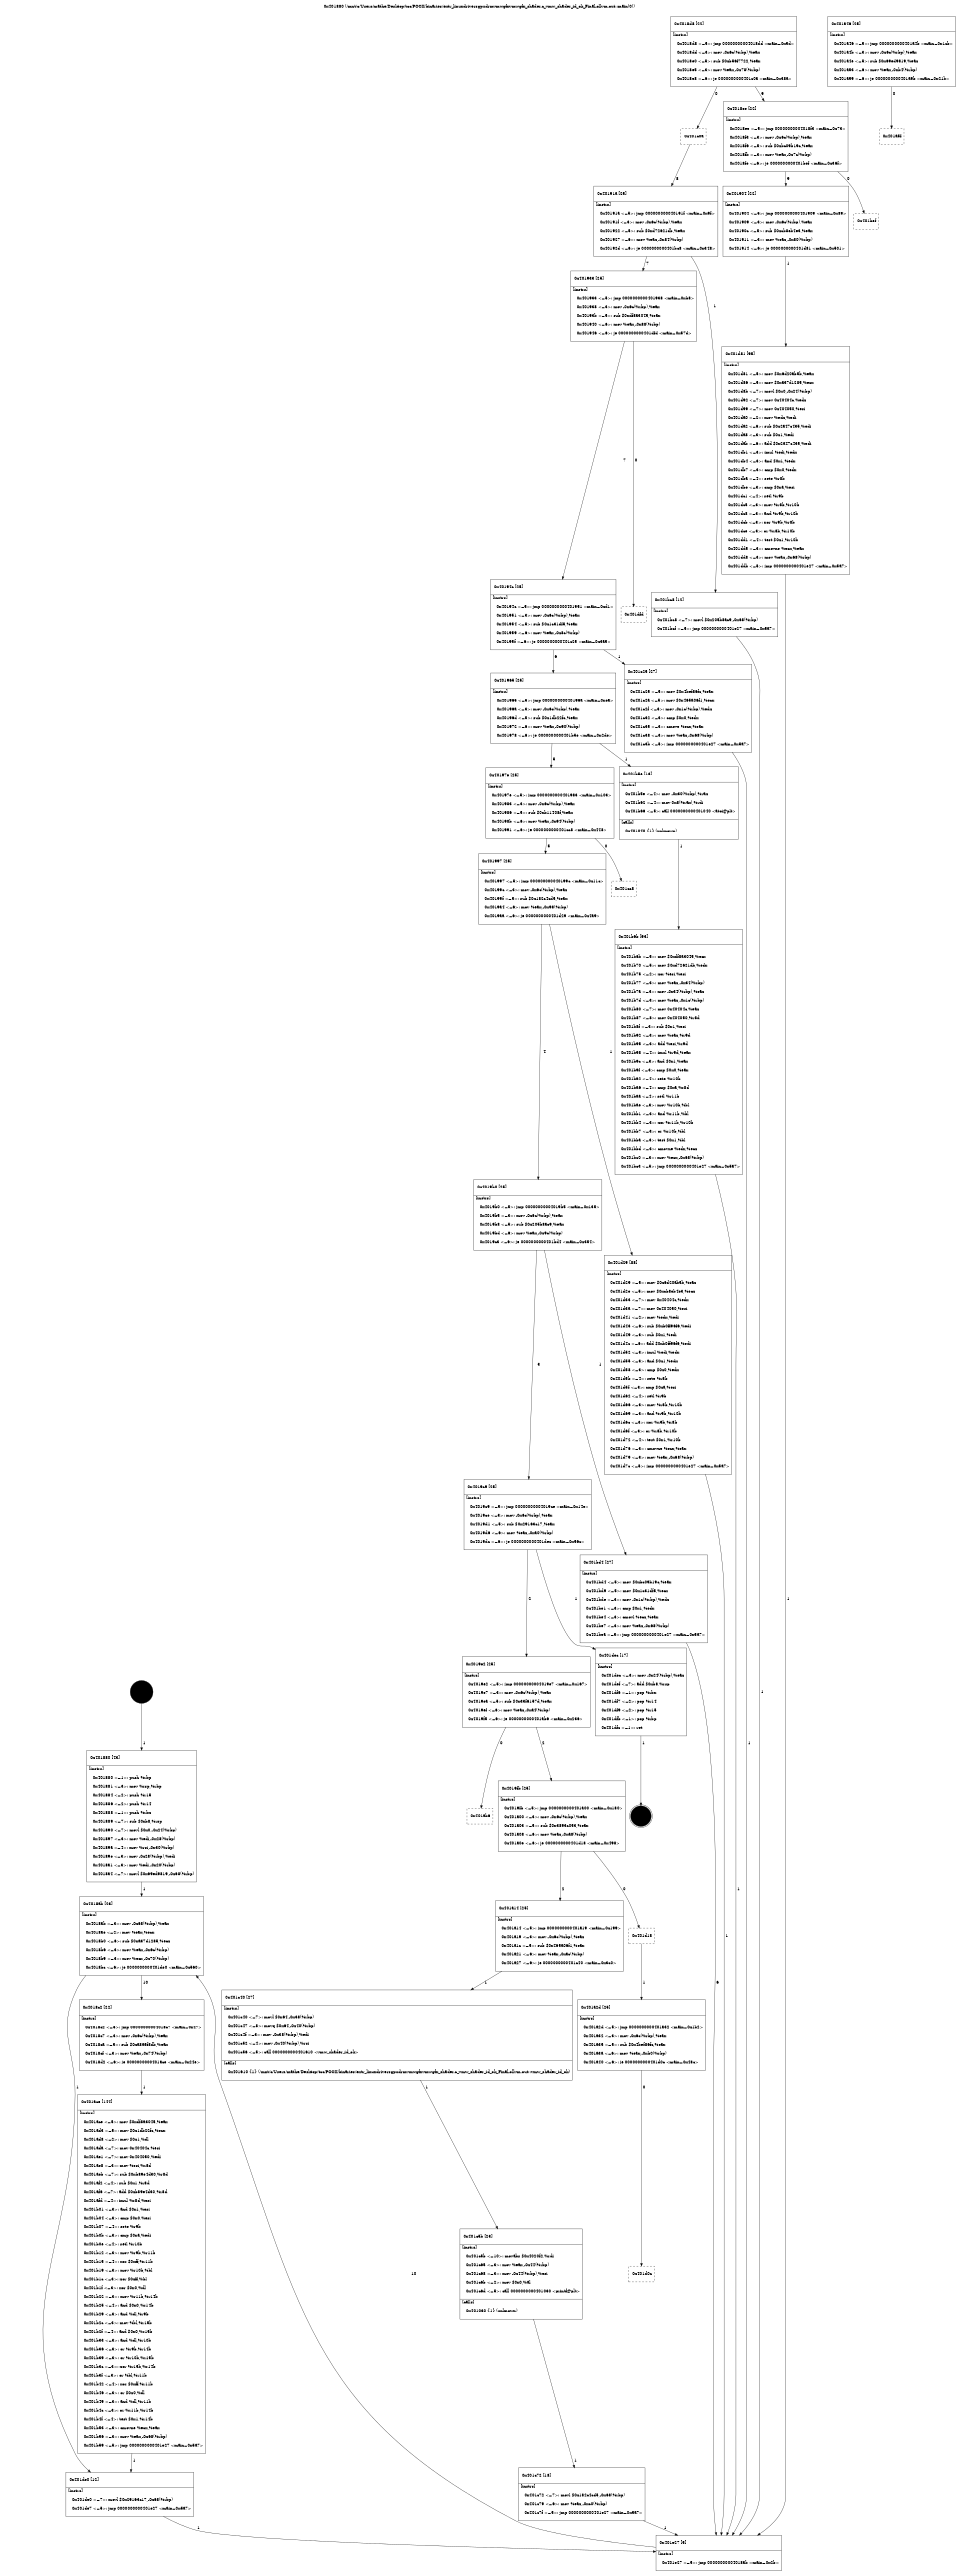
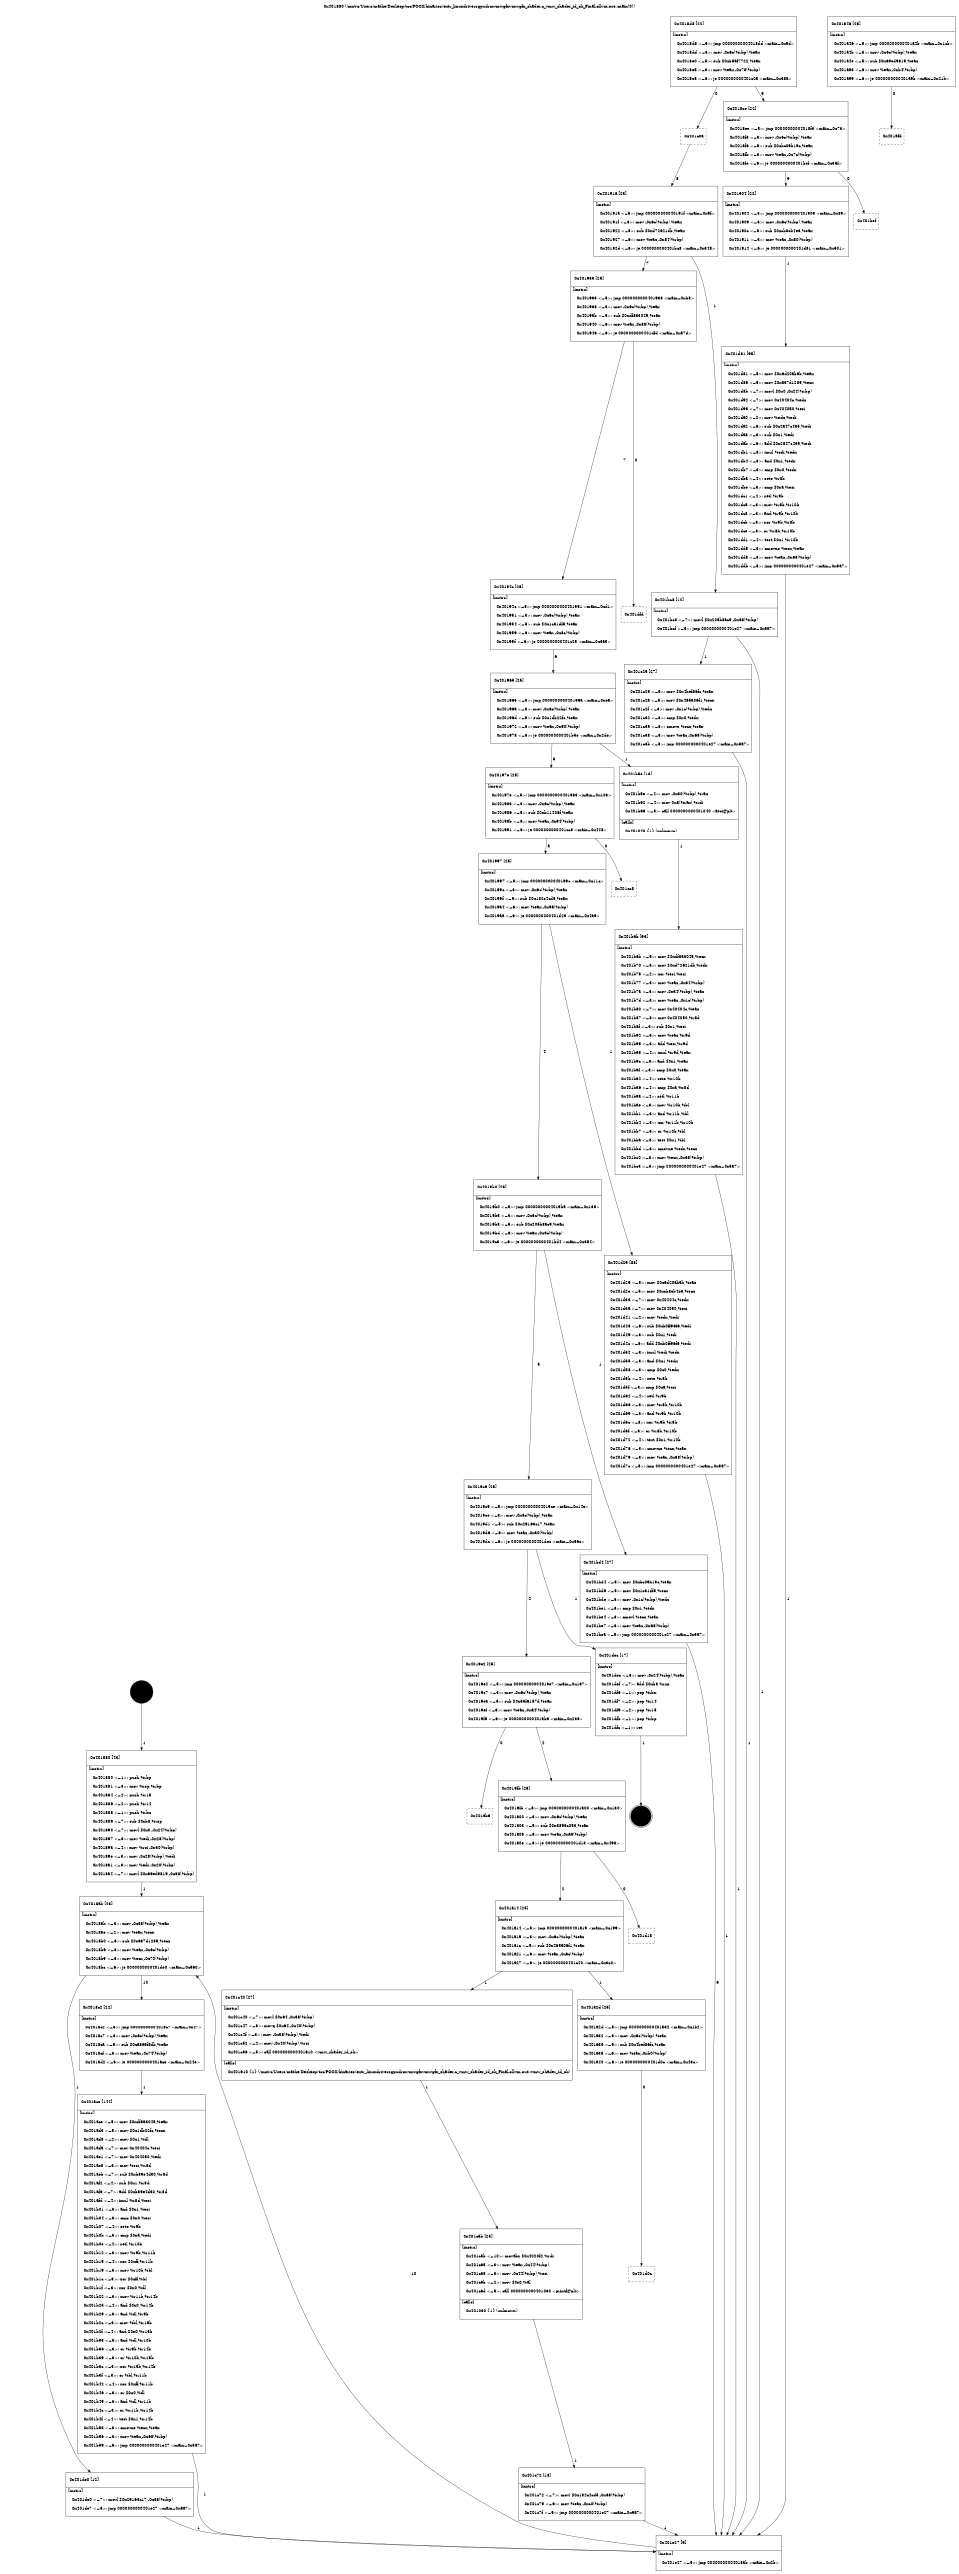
edge "0x40194c [25]" -> "0x401c25 [27]": now "0x401bc8 [12]" -> "0x401c25 [27]"
edge "0x401d18" -> "0x401a2d [25]": now "0x401a14 [25]" -> "0x401a2d [25]"
edge "0x401ace [144]" -> "0x401de0 [12]": now "0x401ace [144]" -> "0x401e27 [5]"
